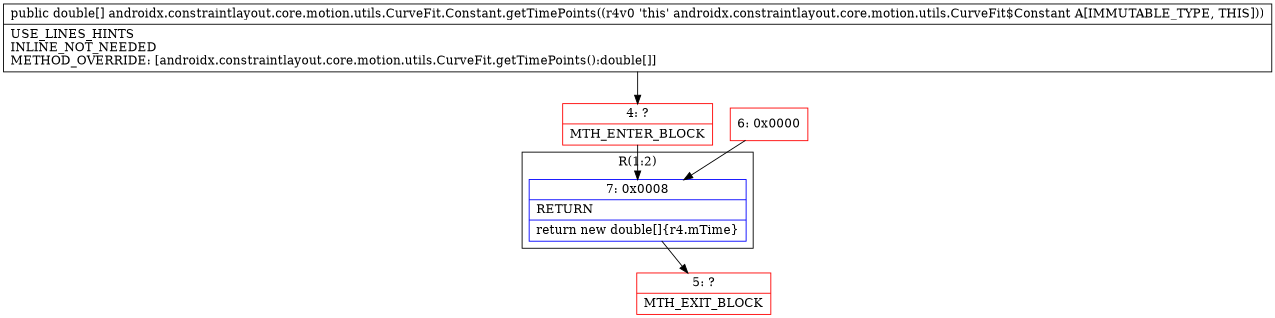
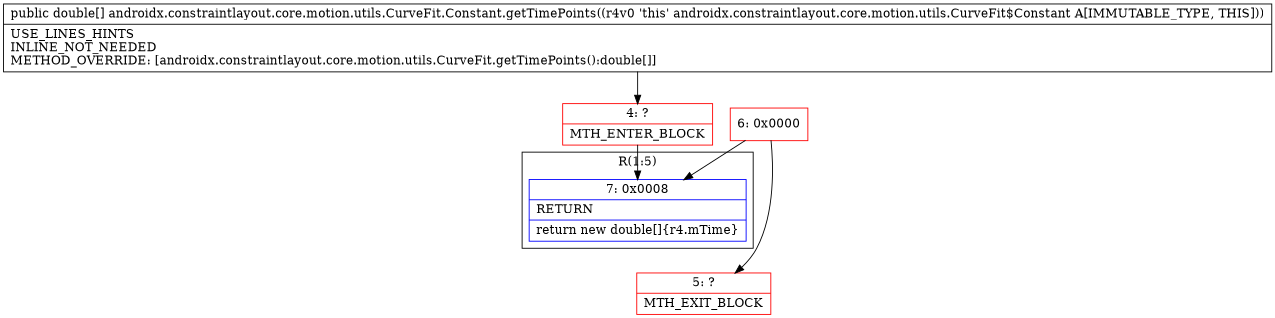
cluster "R(1:2)": label "R(1:2)" -> "R(1:5)"
edge "7: 0x0008" -> "5: ?": now "6: 0x0000" -> "5: ?"
